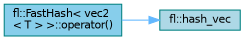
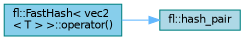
node "fl::hash_vec": label "fl::hash_vec" -> "fl::hash_pair"
